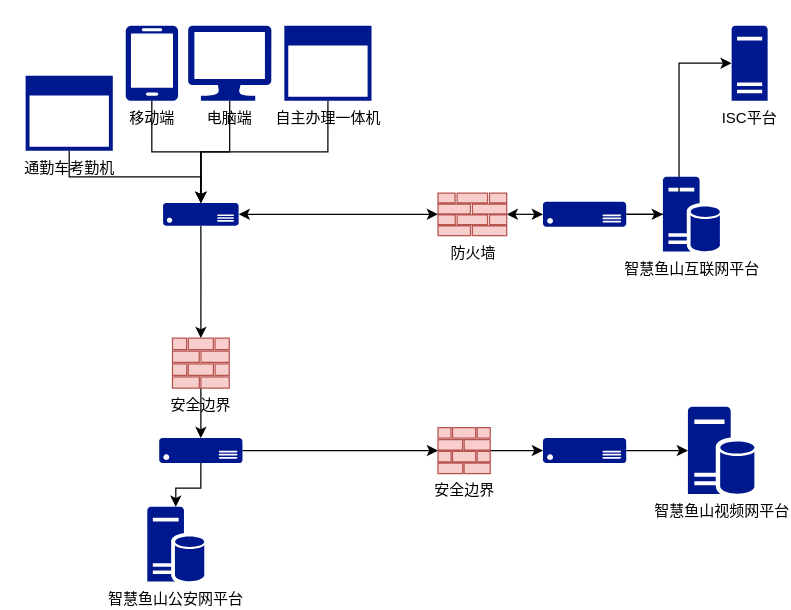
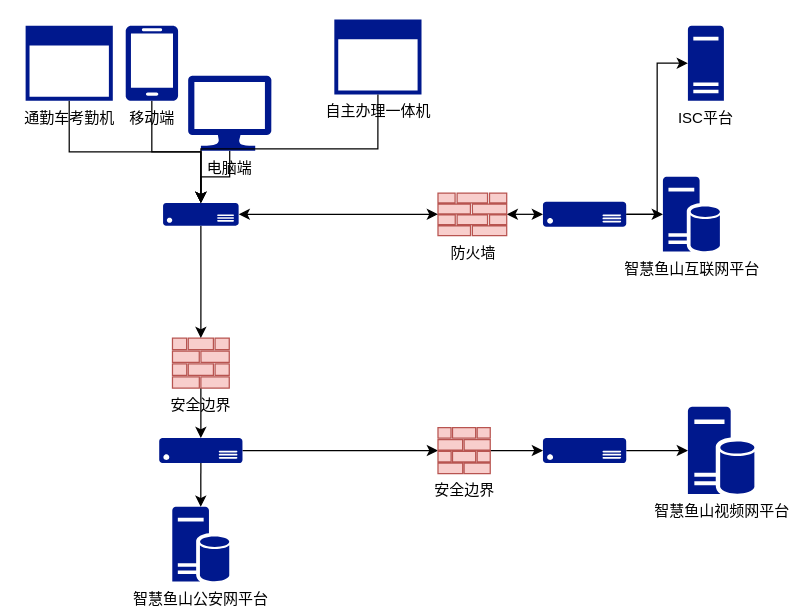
node "电脑端": moved (230, 63) -> (230, 113)
node "自主办理一体机": moved (328, 63) -> (378, 57)
node "ISC平台": moved (750, 63) -> (706, 63)
node "通勤车考勤机": moved (69, 113) -> (69, 63)
node "智慧鱼山公安网平台": moved (176, 544) -> (201, 544)
